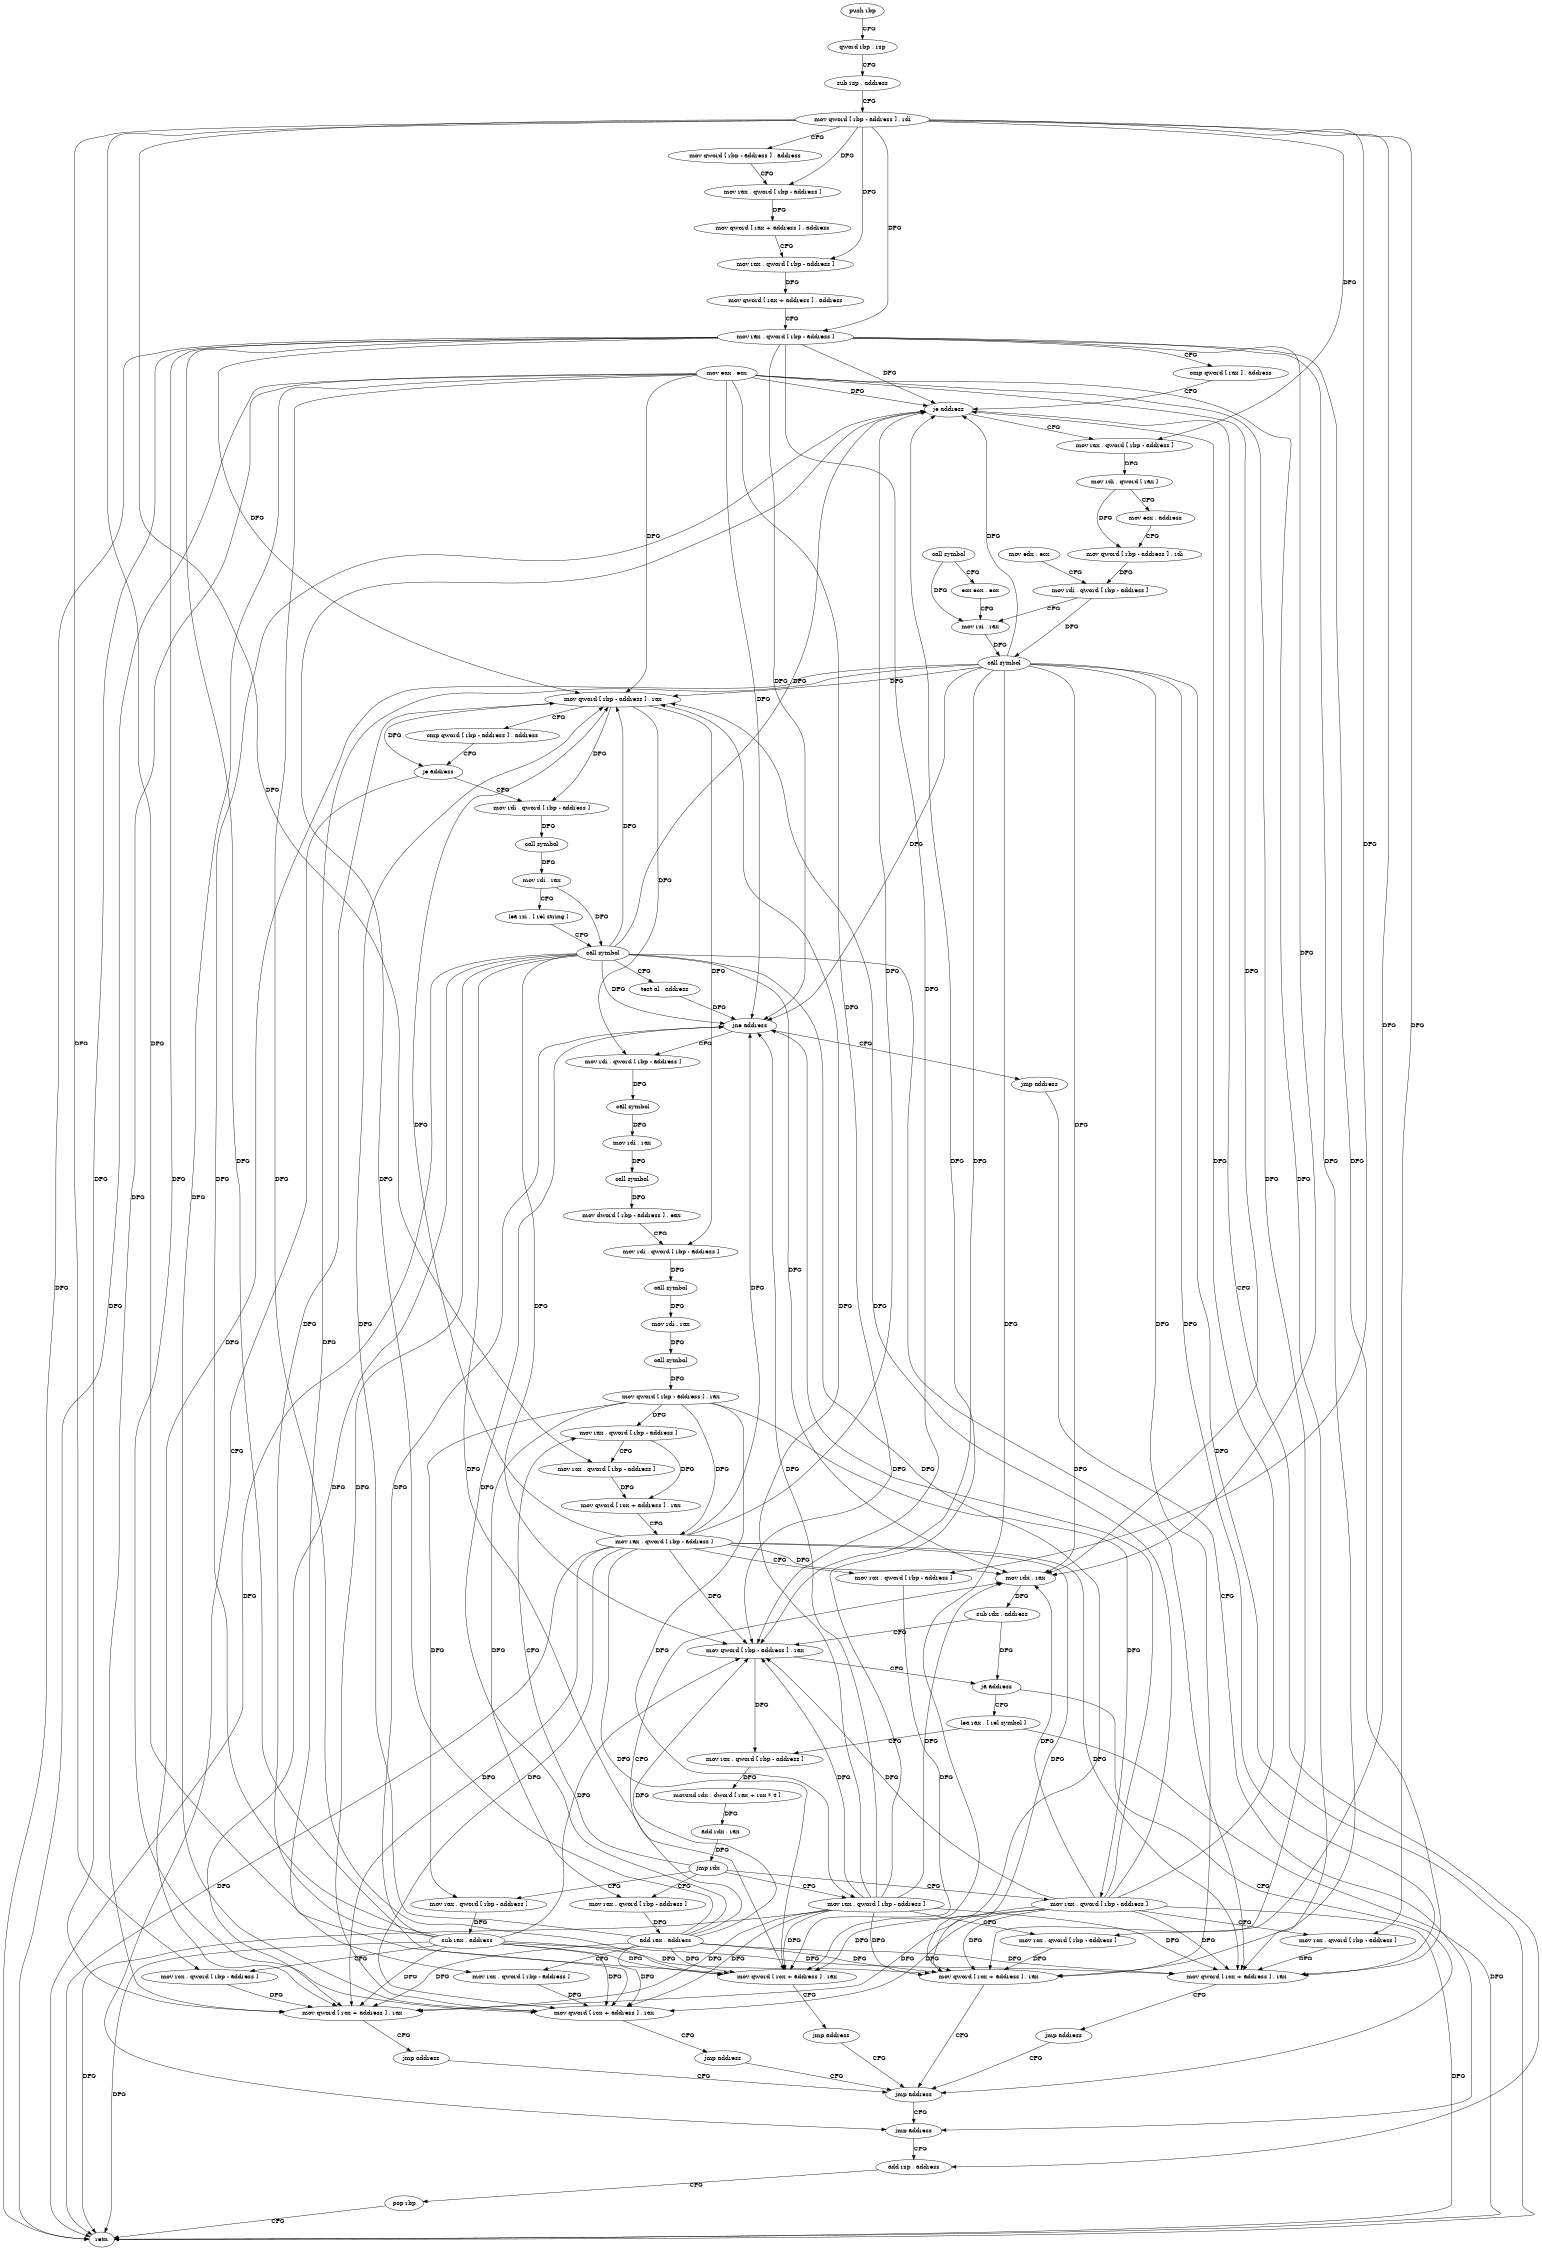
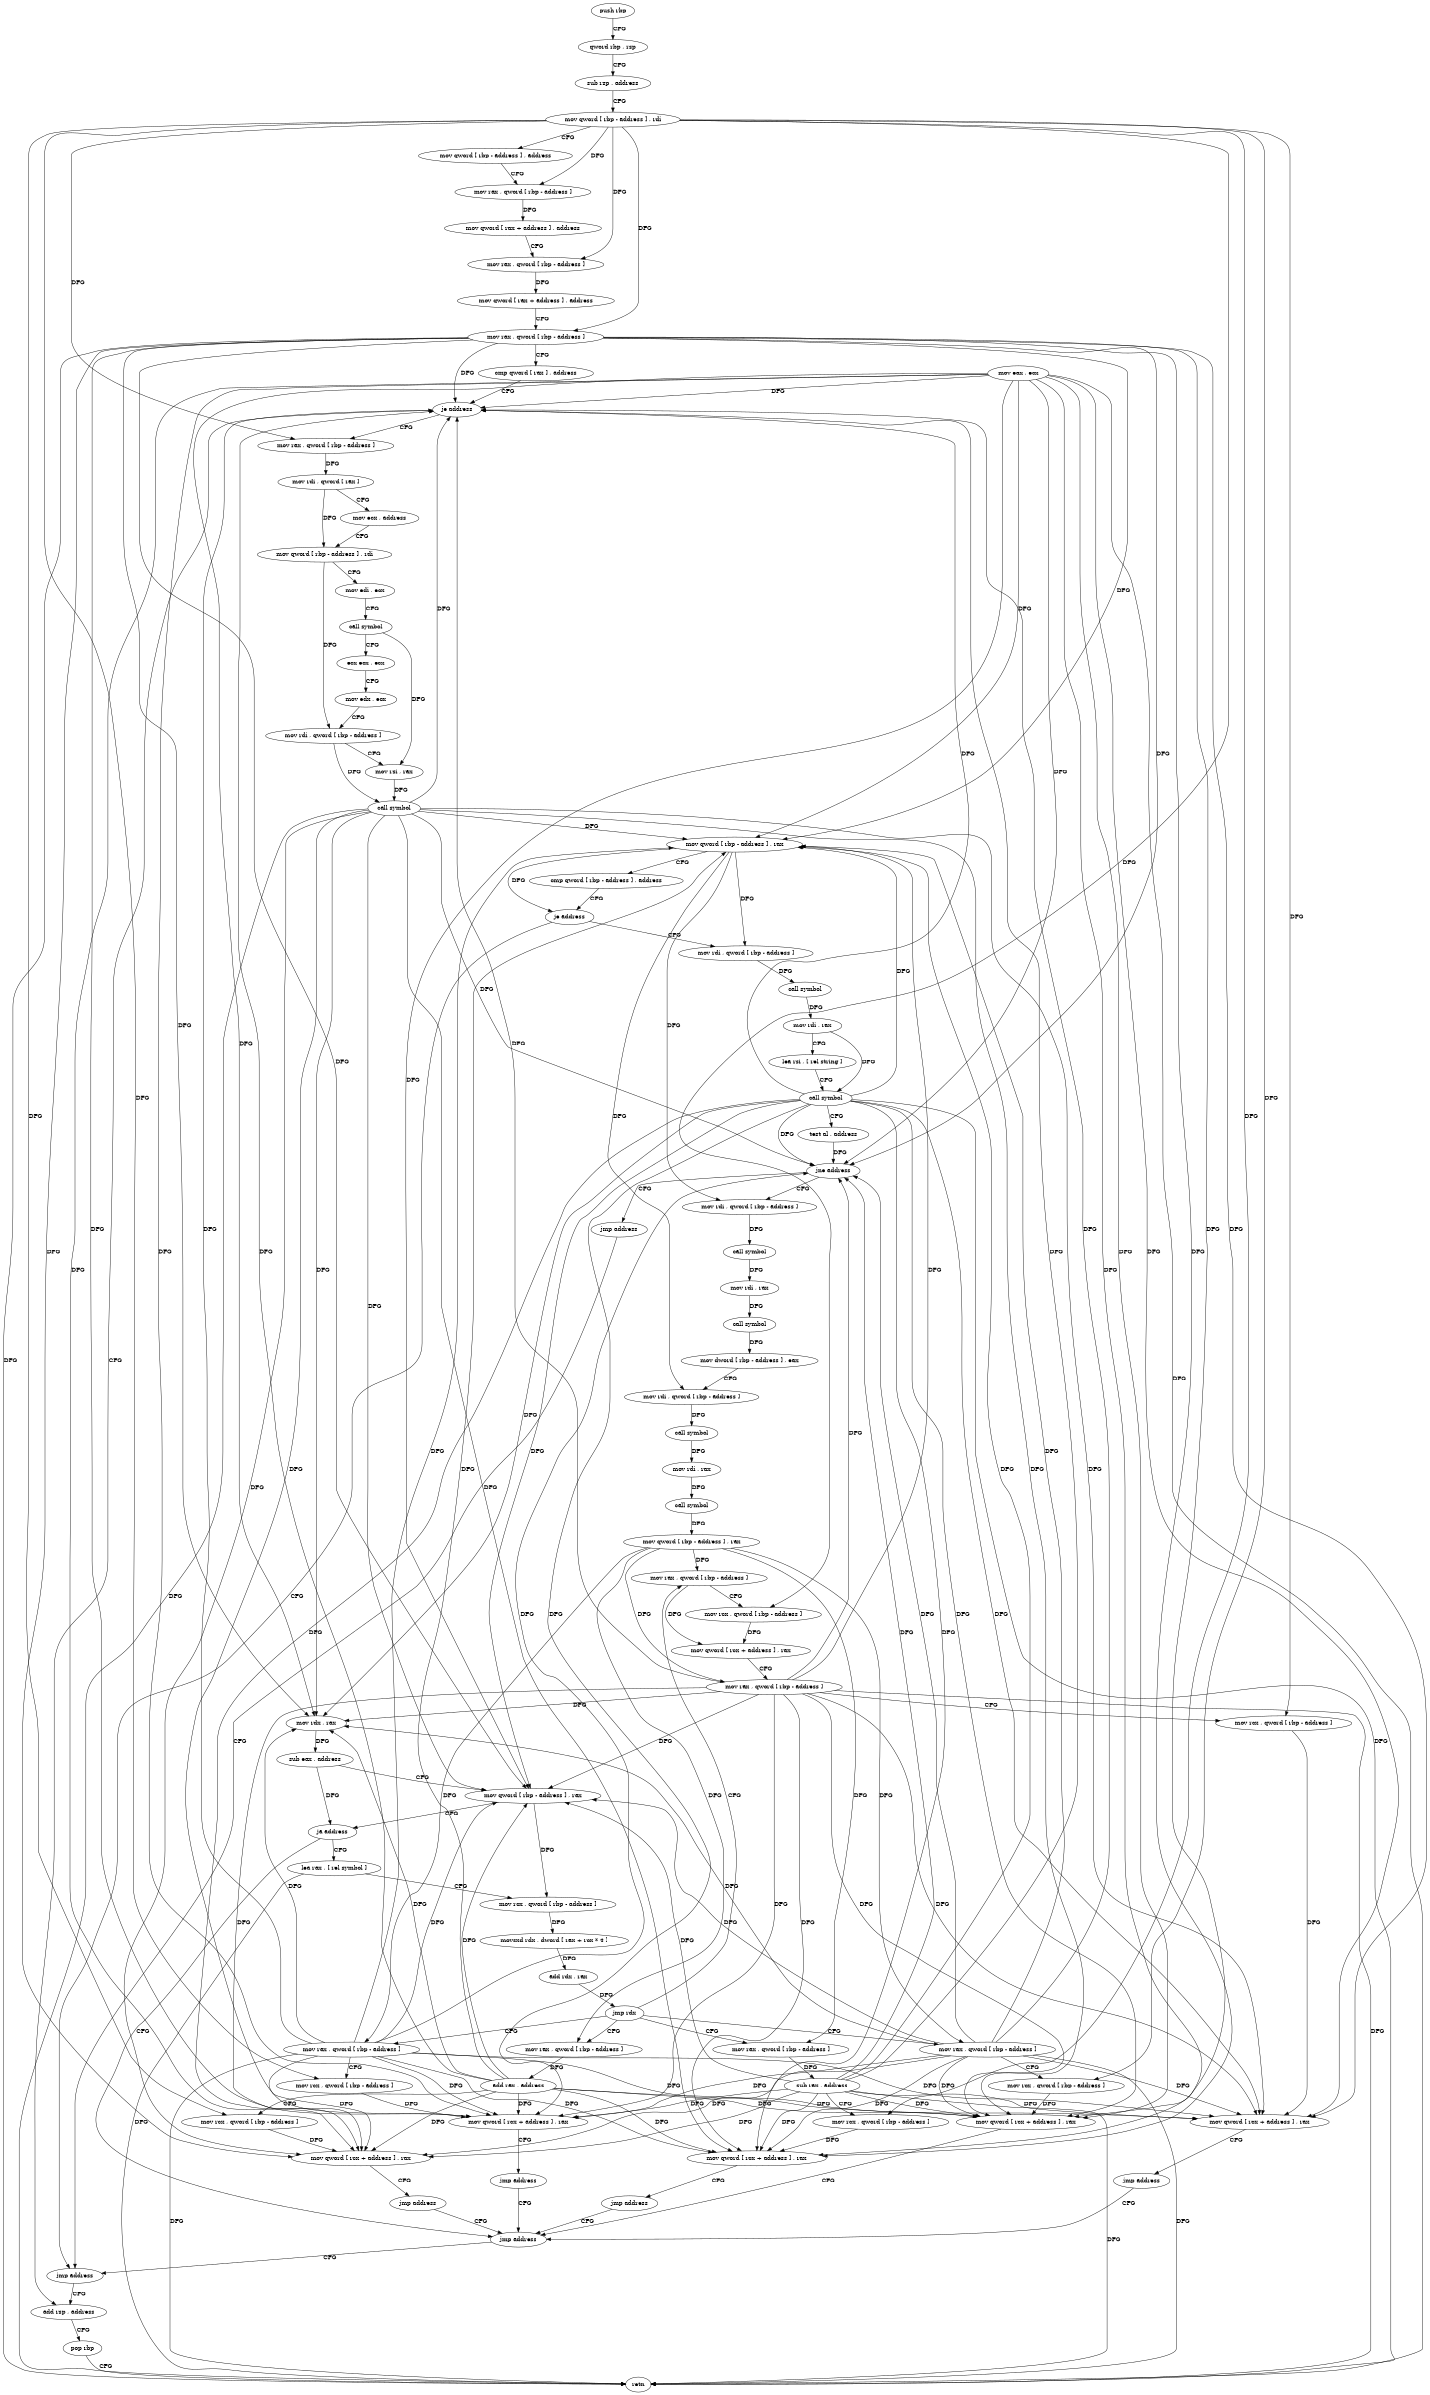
node "mov edi , ecx": added
edge "ecx ecx , ecx" -> "mov rsi , rax": now "ecx ecx , ecx" -> "mov edx , ecx"
edge "add rax , address" -> "jne address": removed, label "DFG"
node "sub rdx , address": label "sub rdx , address" -> "sub eax , address"
edge "add rax , address" -> "mov rdx , rax": label "CFG" -> "DFG"
